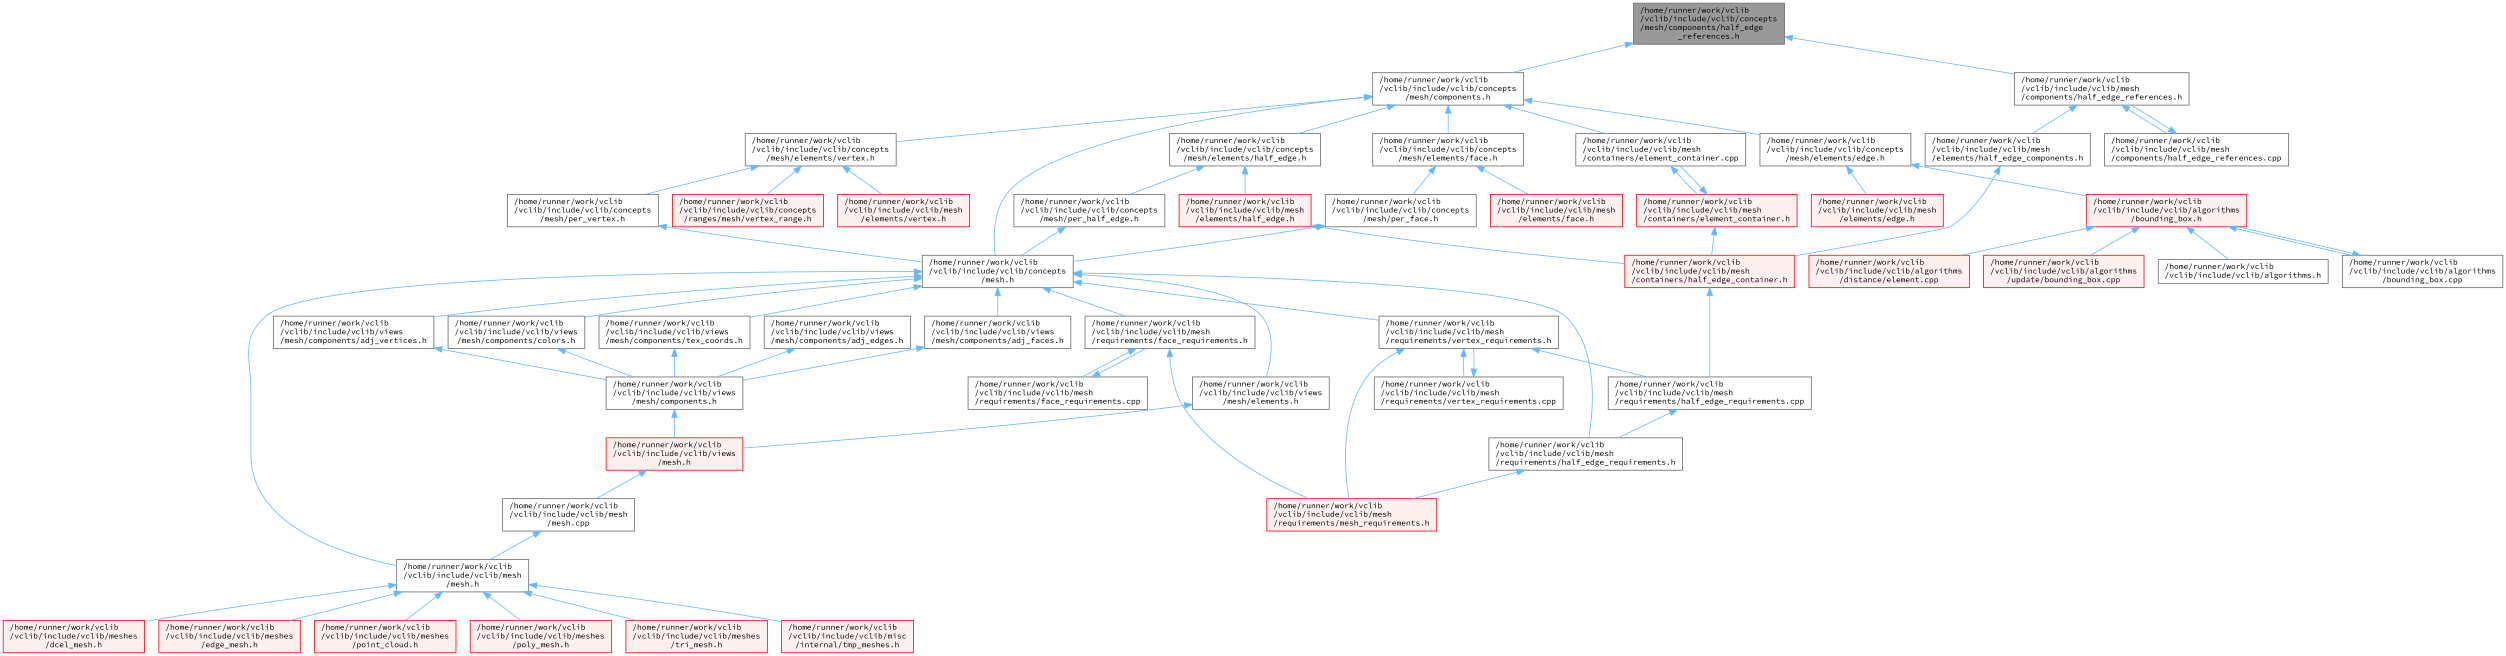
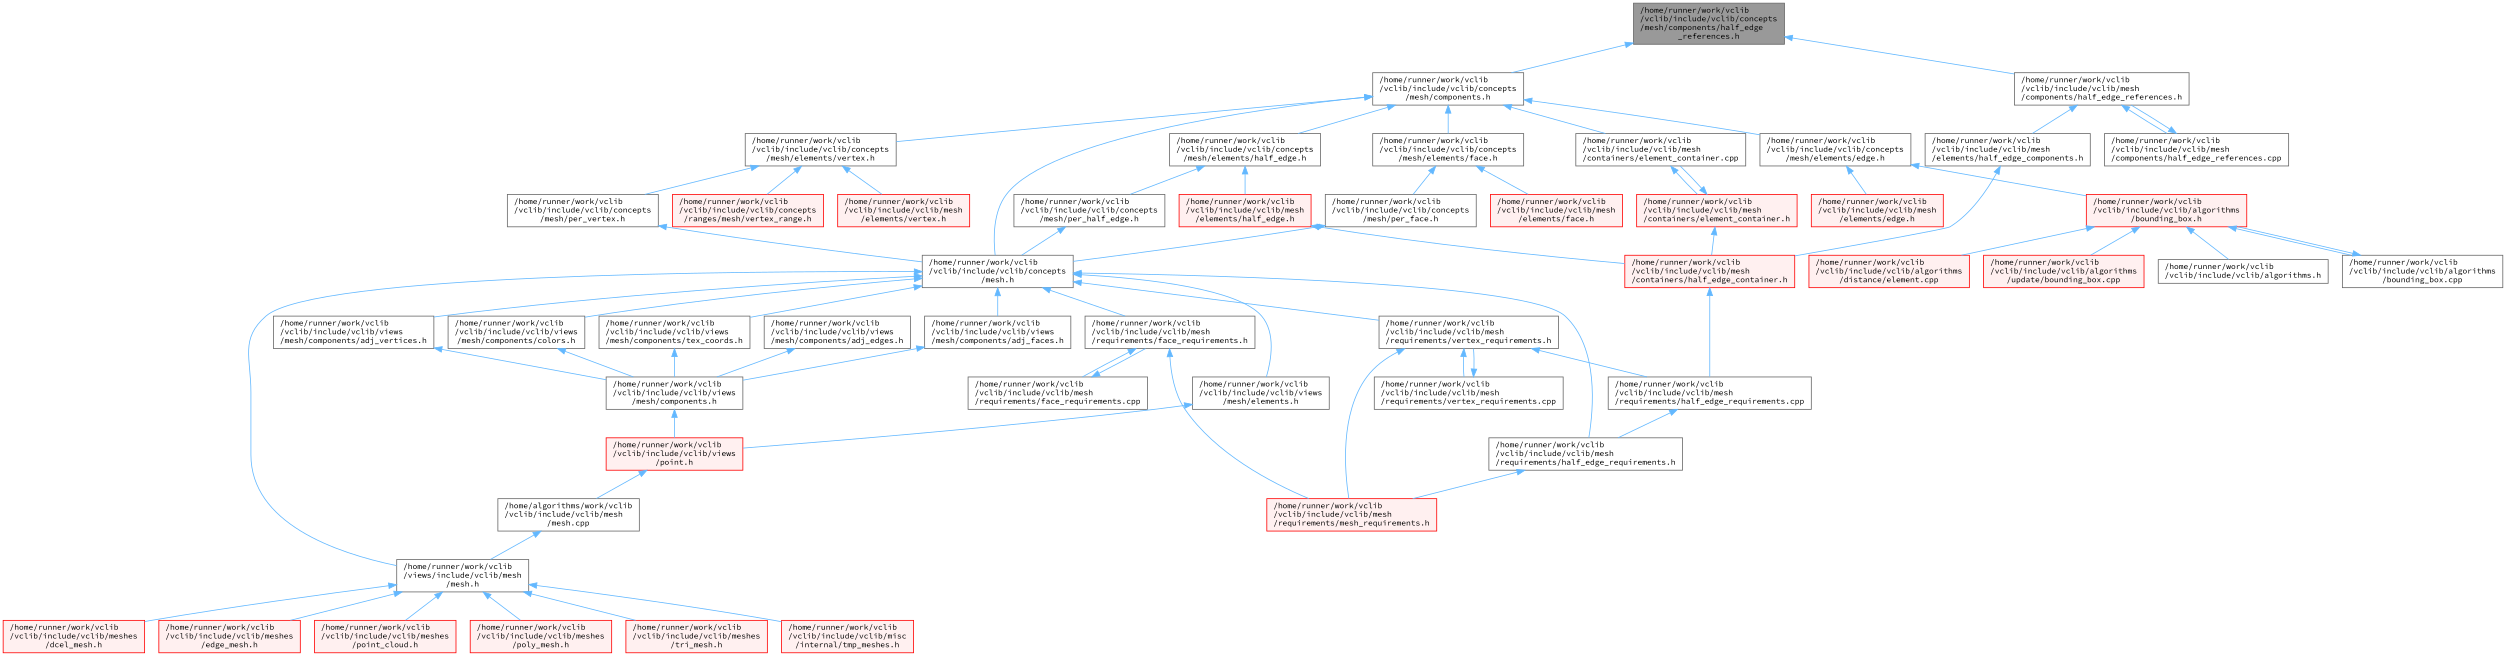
node "/home/runner/work/vclib /vclib/include/vclib/views /mesh.h": label "/home/runner/work/vclib /vclib/include/vclib/views /mesh.h" -> "/home/runner/work/vclib /vclib/include/vclib/views /point.h"
node "/home/runner/work/vclib /vclib/include/vclib/mesh /mesh.cpp": label "/home/runner/work/vclib /vclib/include/vclib/mesh /mesh.cpp" -> "/home/algorithms/work/vclib /vclib/include/vclib/mesh /mesh.cpp"
node "/home/runner/work/vclib /vclib/include/vclib/mesh /mesh.h": label "/home/runner/work/vclib /vclib/include/vclib/mesh /mesh.h" -> "/home/runner/work/vclib /views/include/vclib/mesh /mesh.h"
